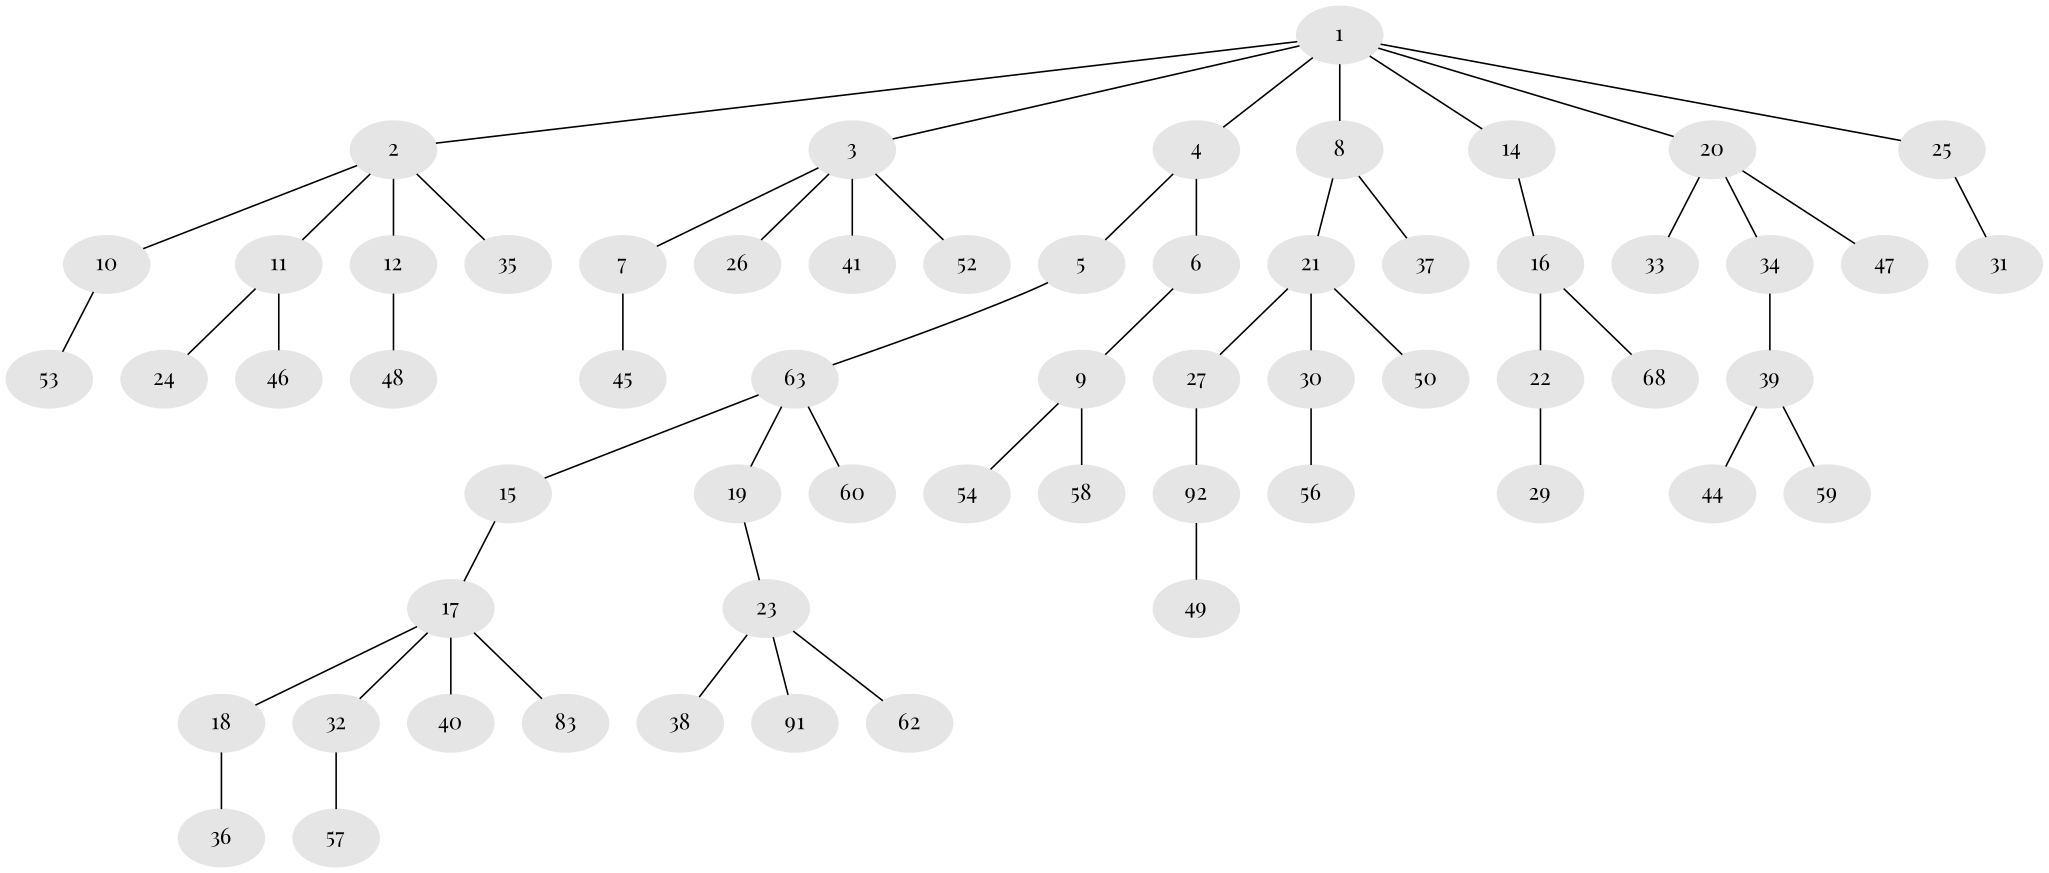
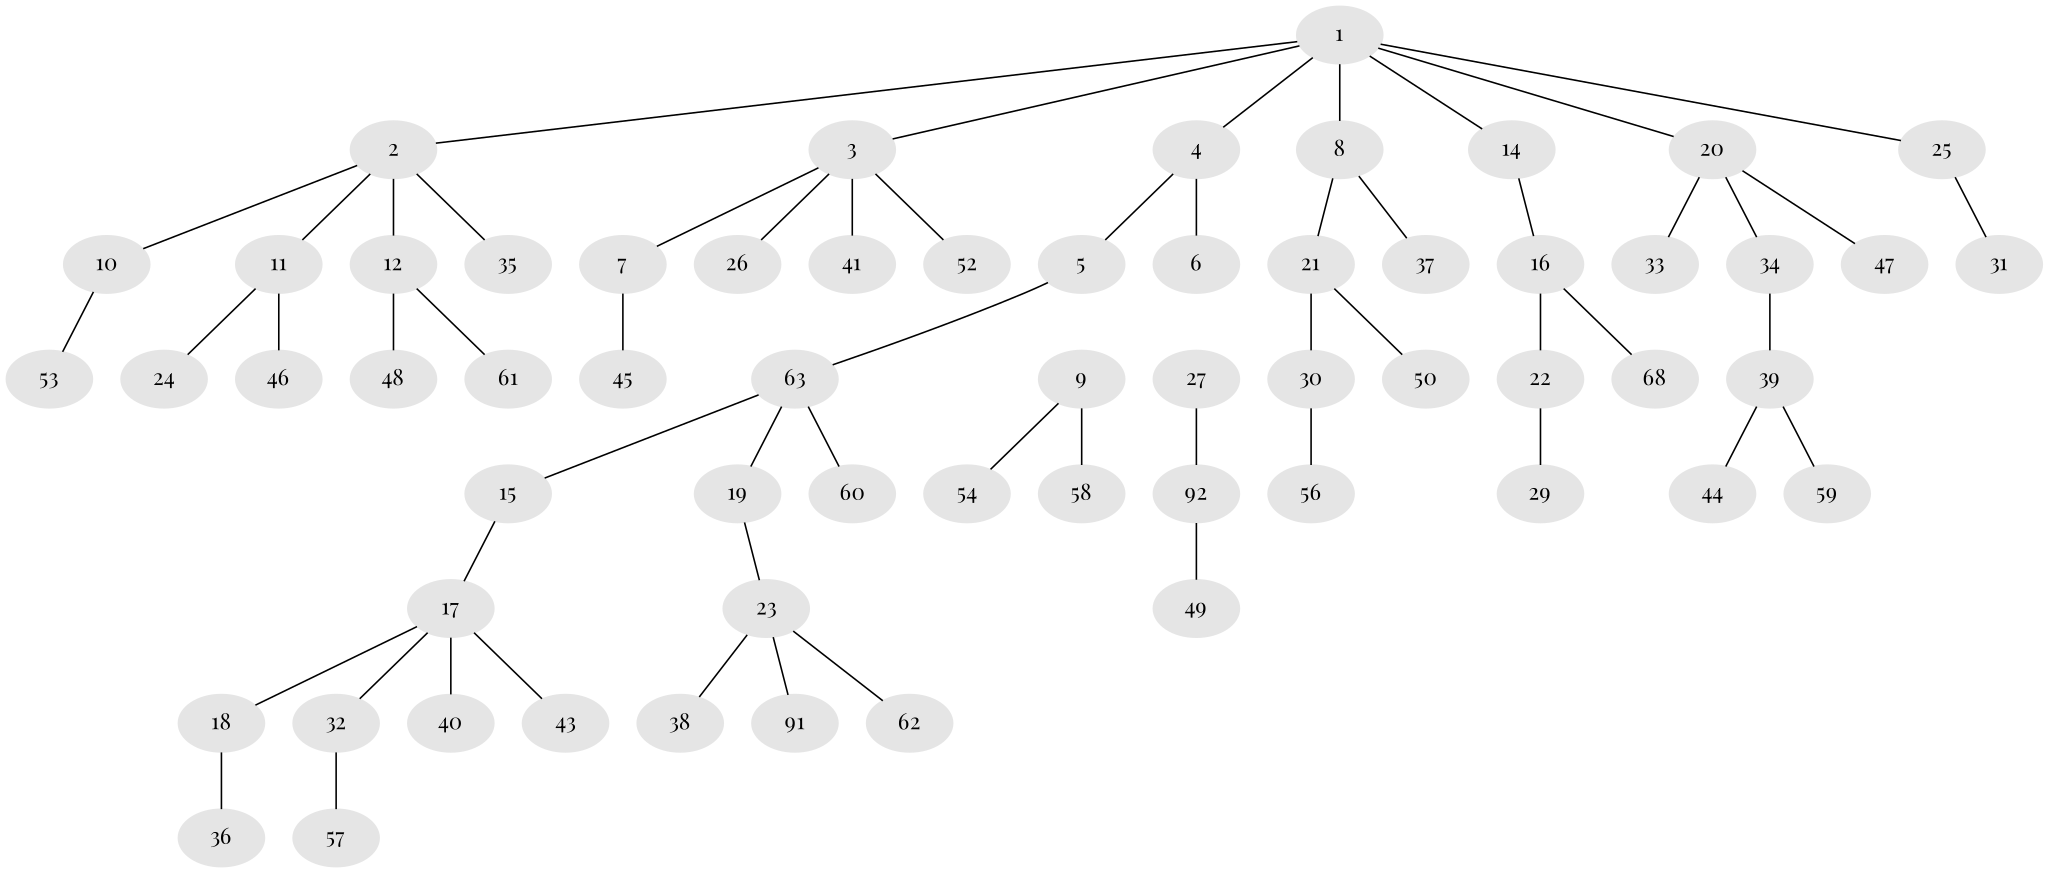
edge "6" -- "9": removed
edge "21" -- "27": removed
node "61": added
node "83": label "83" -> "43"
